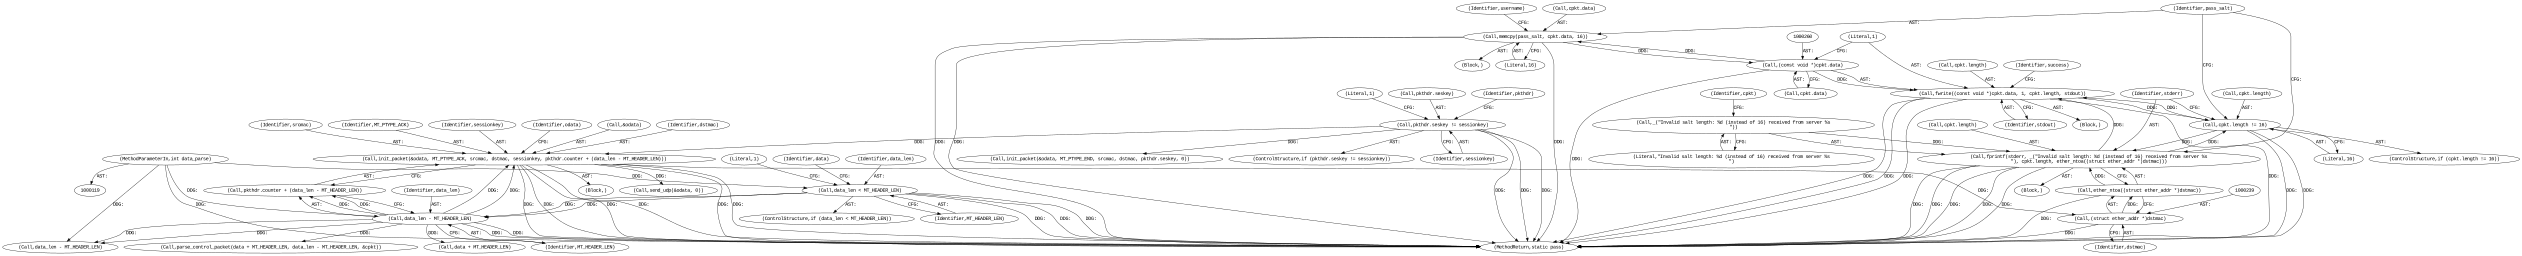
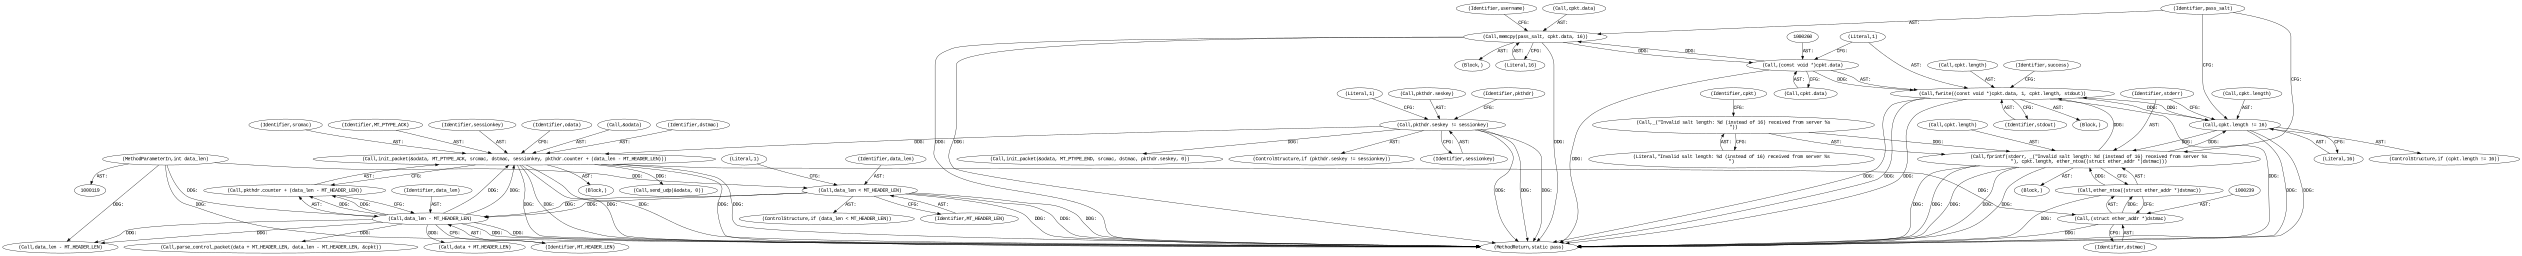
node "(MethodParameterIn,int data_parse)": label "(MethodParameterIn,int data_parse)" -> "(MethodParameterIn,int data_len)"
node "(Identifier,data)": removed
